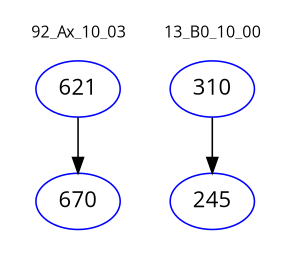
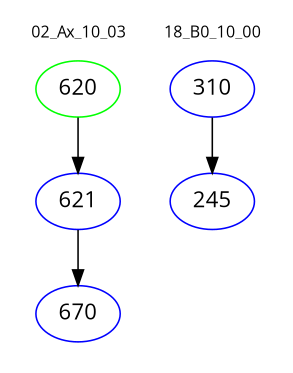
cluster "92_Ax_10_03": label "92_Ax_10_03" -> "02_Ax_10_03"
cluster "13_B0_10_00": label "13_B0_10_00" -> "18_B0_10_00"
node "620": added
